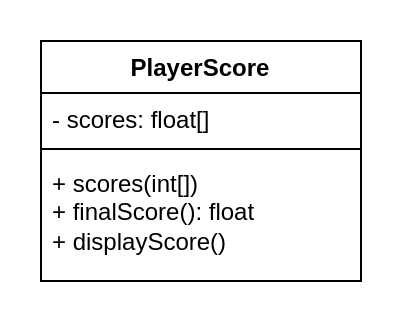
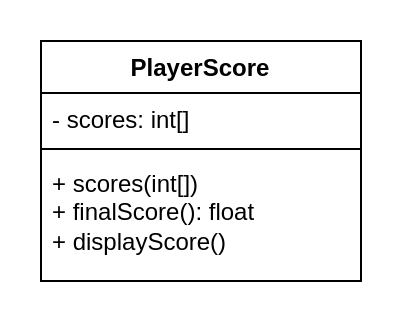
node "- scores: float[]": label "- scores: float[]" -> "- scores: int[]"
